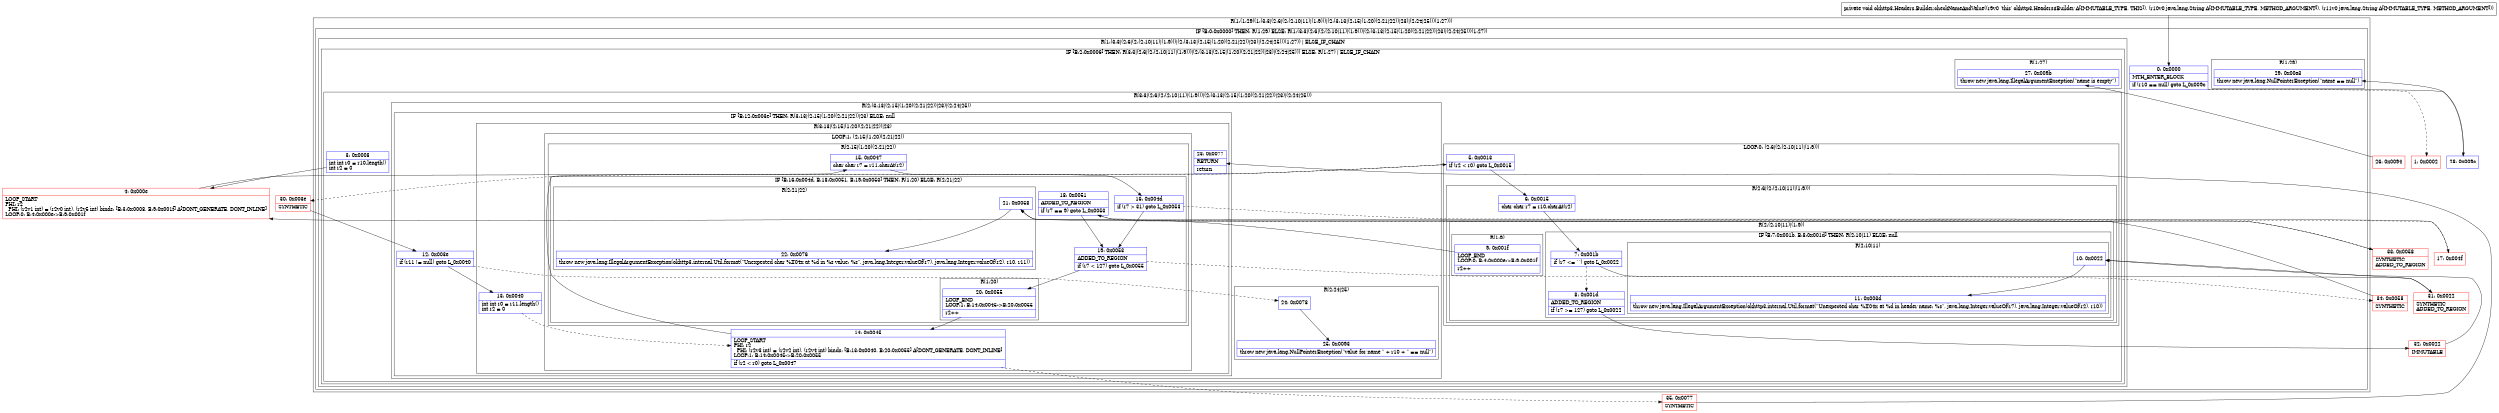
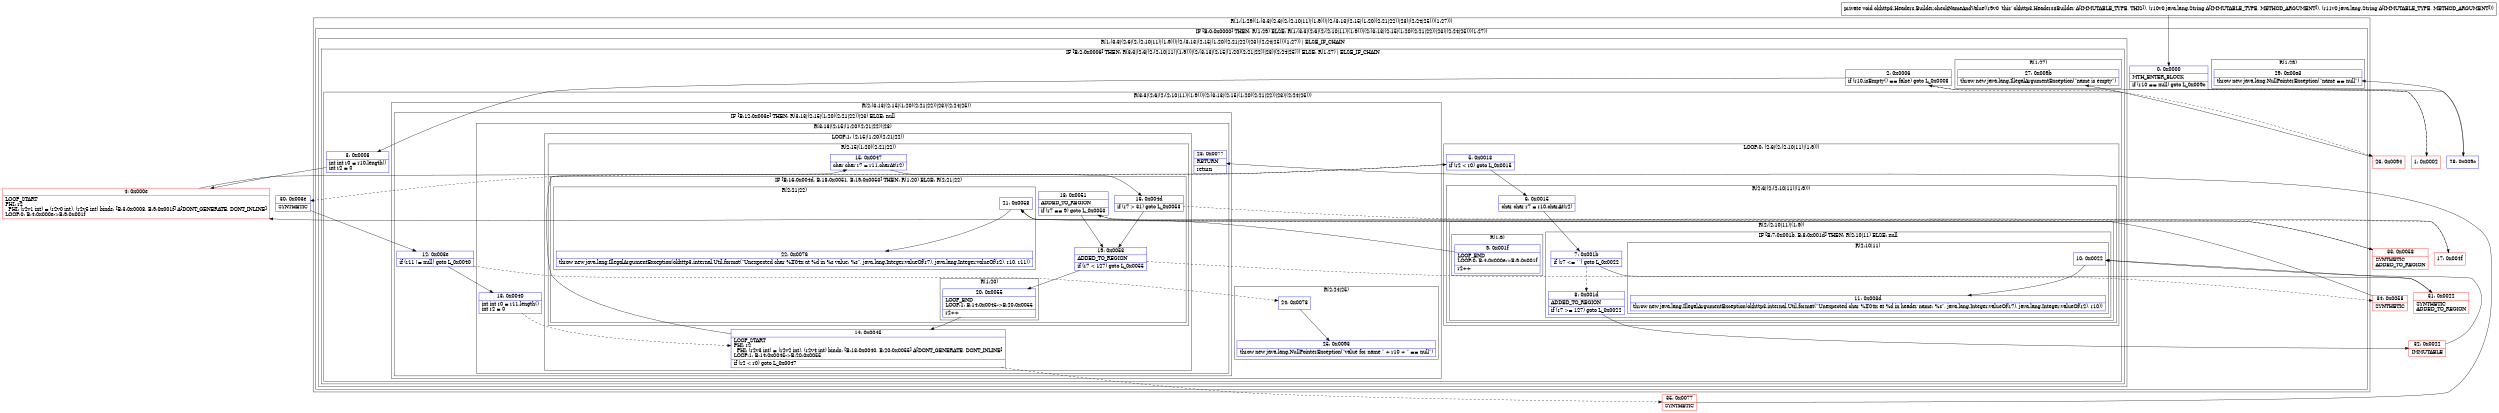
node "2: 0x0006": added
node "30: 0x003e": color red -> blue
